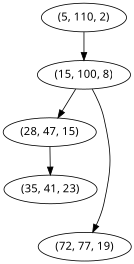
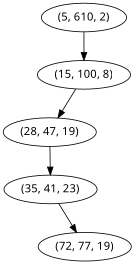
node "(5, 110, 2)": label "(5, 110, 2)" -> "(5, 610, 2)"
node "(28, 47, 15)": label "(28, 47, 15)" -> "(28, 47, 19)"
edge "(15, 100, 8)" -> "(72, 77, 19)": now "(35, 41, 23)" -> "(72, 77, 19)"
